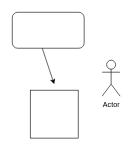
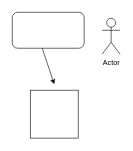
node "Actor": moved (111, 78) -> (111, 36)
